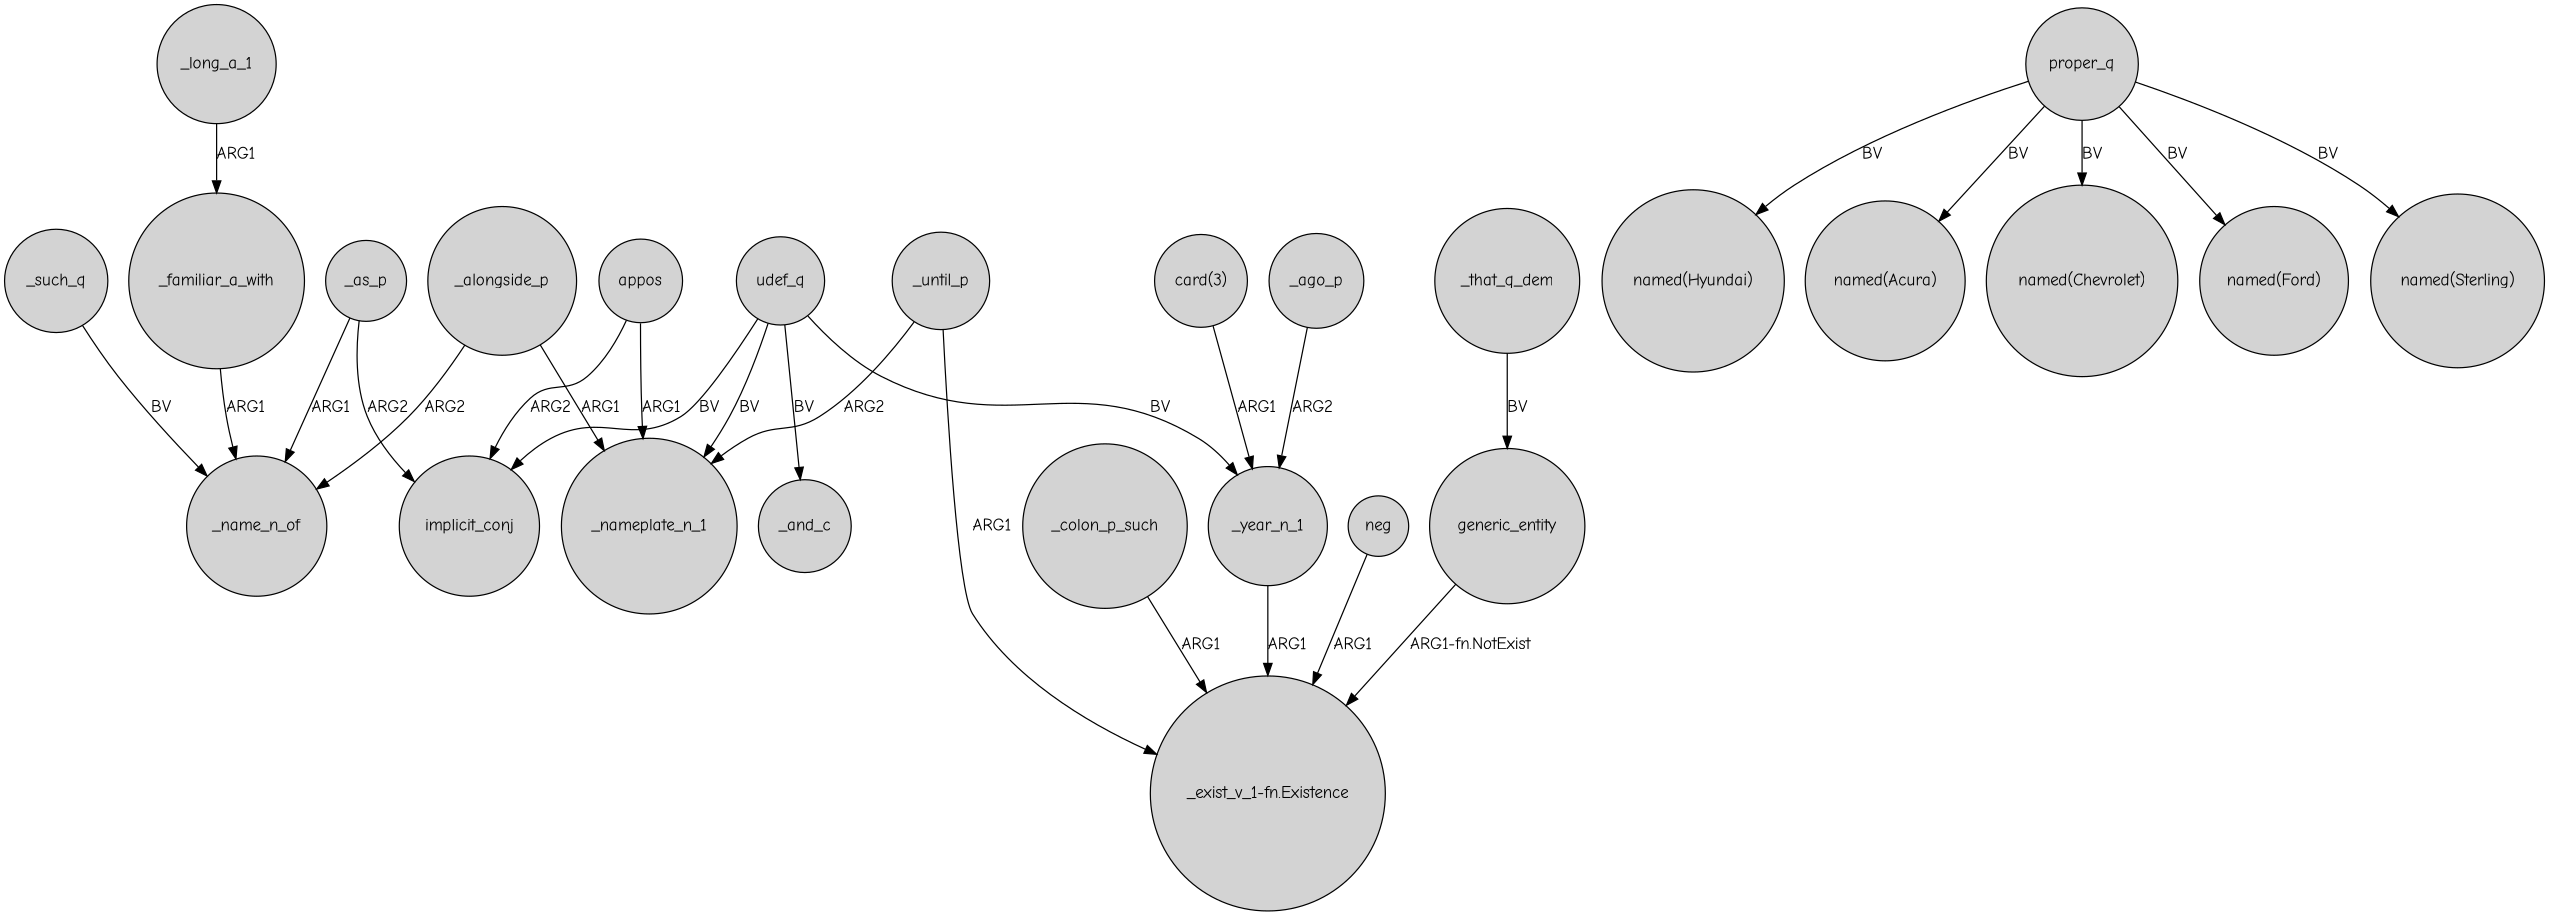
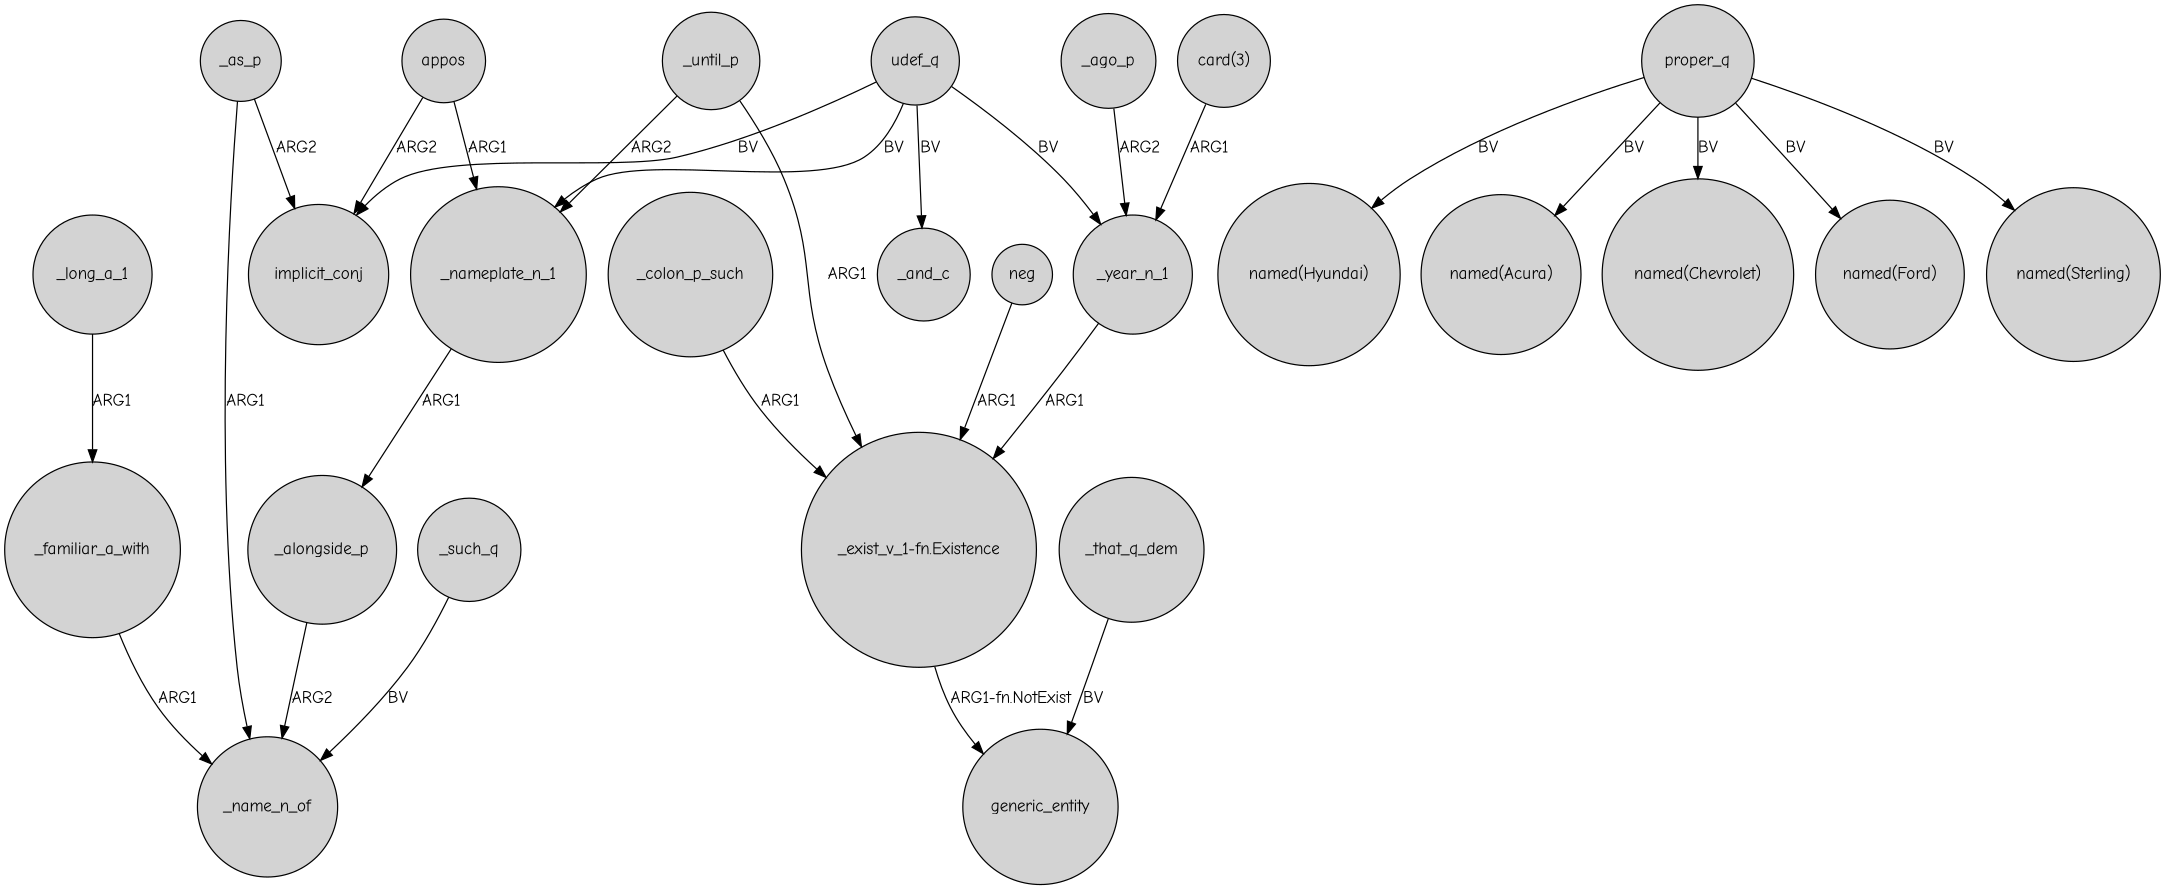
edge "_alongside_p" -> "_nameplate_n_1": reversed
edge "generic_entity" -> "_exist_v_1-fn.Existence": reversed
